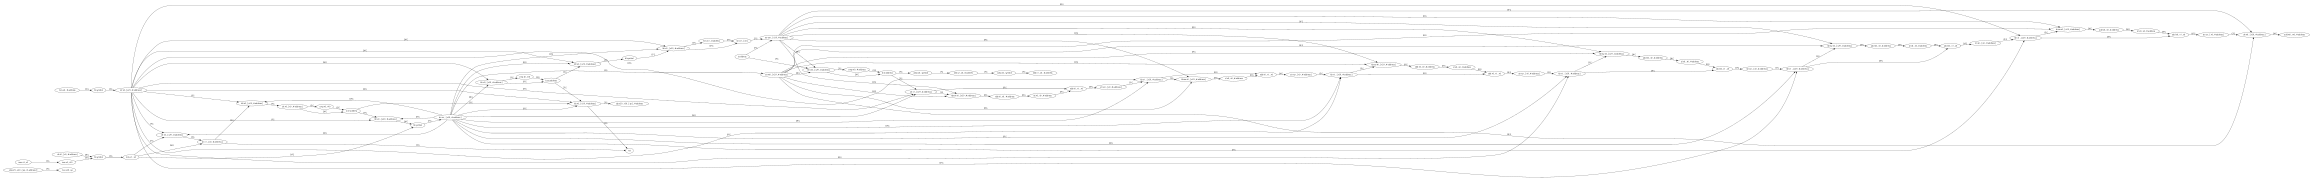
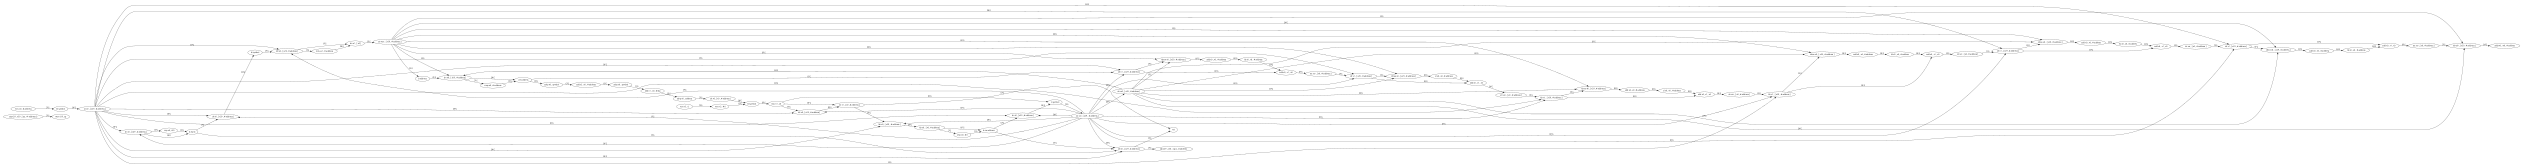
edge "b address" -> "str wzr , [ x29 , # address ]": reversed
node "add x1 , x0 , # address": label "add x1 , x0 , # address" -> "add x1 , x0 , # ldp"
node "b.eq address": label "b.eq address" -> "b.eq lsl"
node "adrp x0 , address": added
